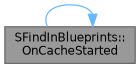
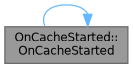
node "SFindInBlueprints:: OnCacheStarted": label "SFindInBlueprints:: OnCacheStarted" -> "OnCacheStarted:: OnCacheStarted"
